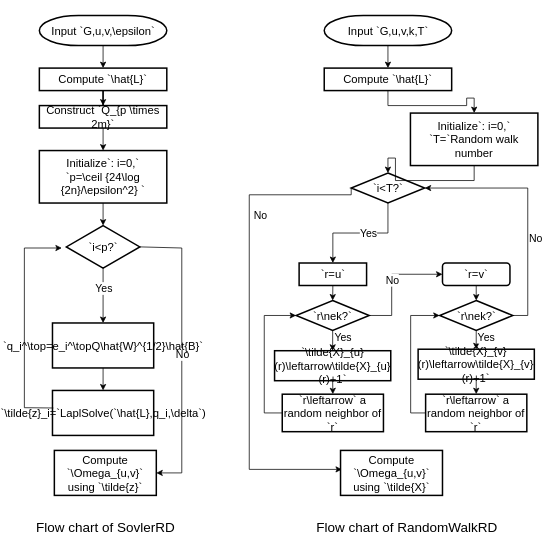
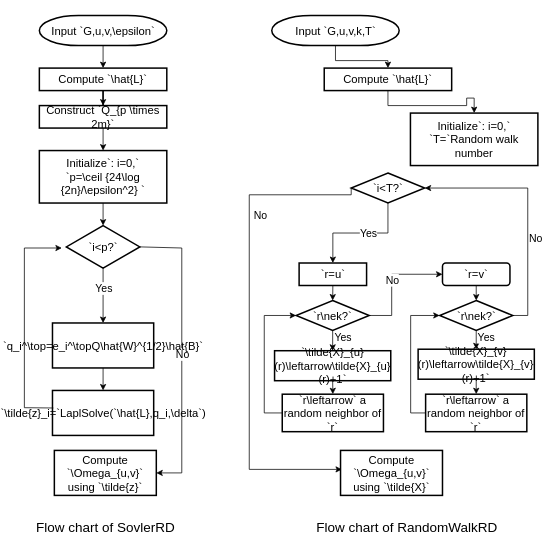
node "Input `G,u,v,k,T`": moved (388, 30) -> (336, 30)
edge "Initialize`: i=0,` `T=`Random walk number" -> "`i<T?`": removed
